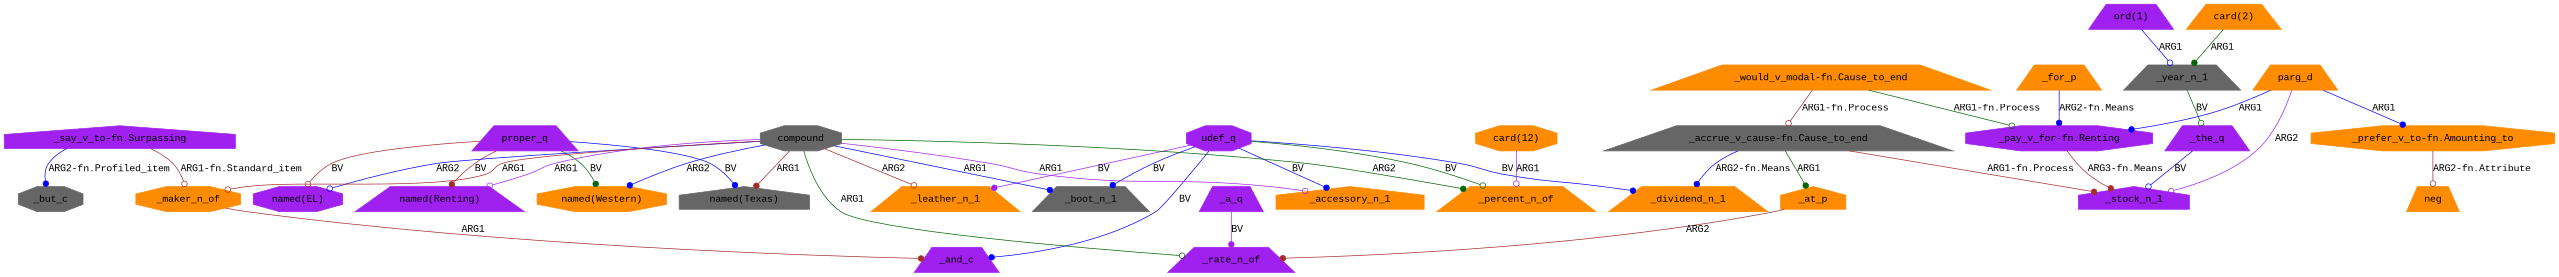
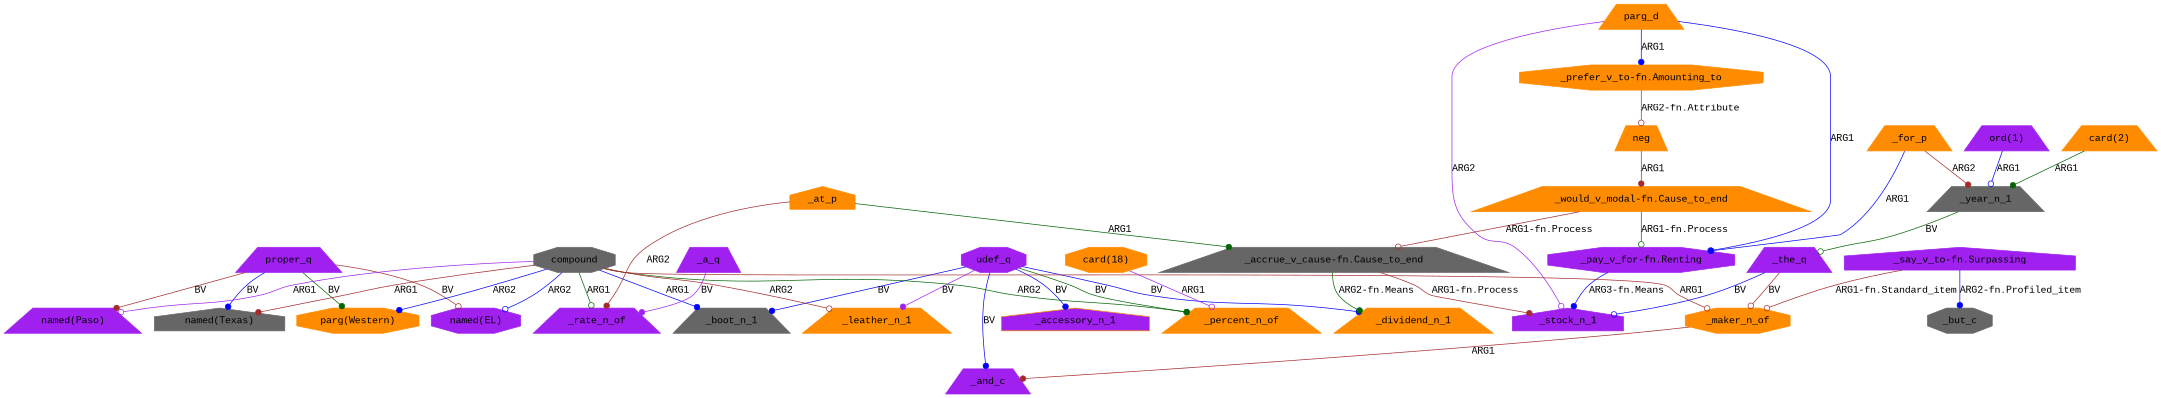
edge "_for_p" -> "_pay_v_for-fn.Renting": label "ARG2-fn.Means" -> "ARG1"
edge "parg_d" -> "_pay_v_for-fn.Renting": arrowhead dot -> odot
node "card(12)": label "card(12)" -> "card(18)"
edge "_accrue_v_cause-fn.Cause_to_end" -> "_dividend_n_1": color blue -> darkgreen
edge "neg" -> "_would_v_modal-fn.Cause_to_end": added, label "ARG1"
edge "_accrue_v_cause-fn.Cause_to_end" -> "_at_p": reversed
edge "_for_p" -> "_year_n_1": added, label "ARG2"
edge "_pay_v_for-fn.Renting" -> "_stock_n_1": color brown -> blue
edge "compound" -> "_accessory_n_1": removed, label "ARG1"
node "named(Renting)": label "named(Renting)" -> "named(Paso)"
node "named(Western)": label "named(Western)" -> "parg(Western)"
node "_accessory_n_1": fillcolor darkorange -> purple
edge "_the_q" -> "_maker_n_of": added, label "BV"
